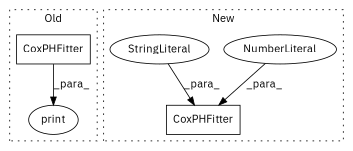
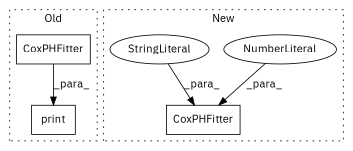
node "print": shape ellipse -> box
